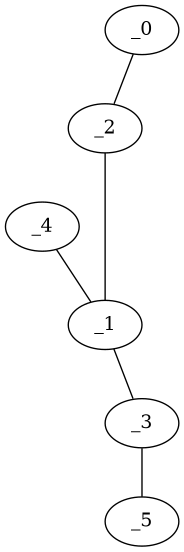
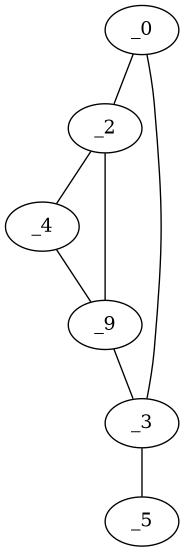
edge "_2" -- "_4": added
edge "_0" -- "_3": added
node "_1": label "_1" -> "_9"
